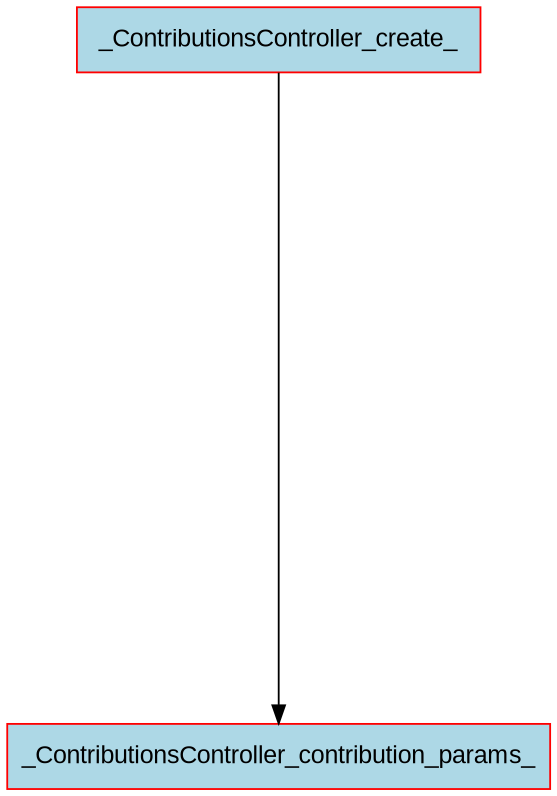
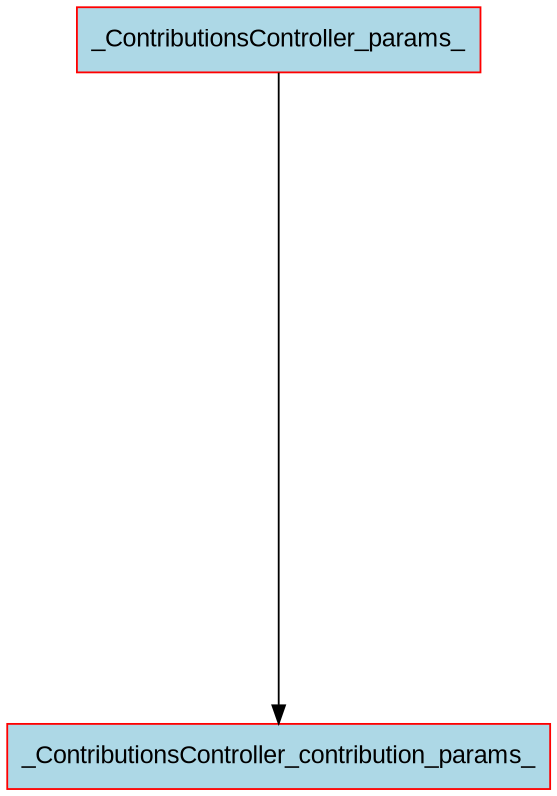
node "_ContributionsController_create_": label "_ContributionsController_create_" -> "_ContributionsController_params_"
